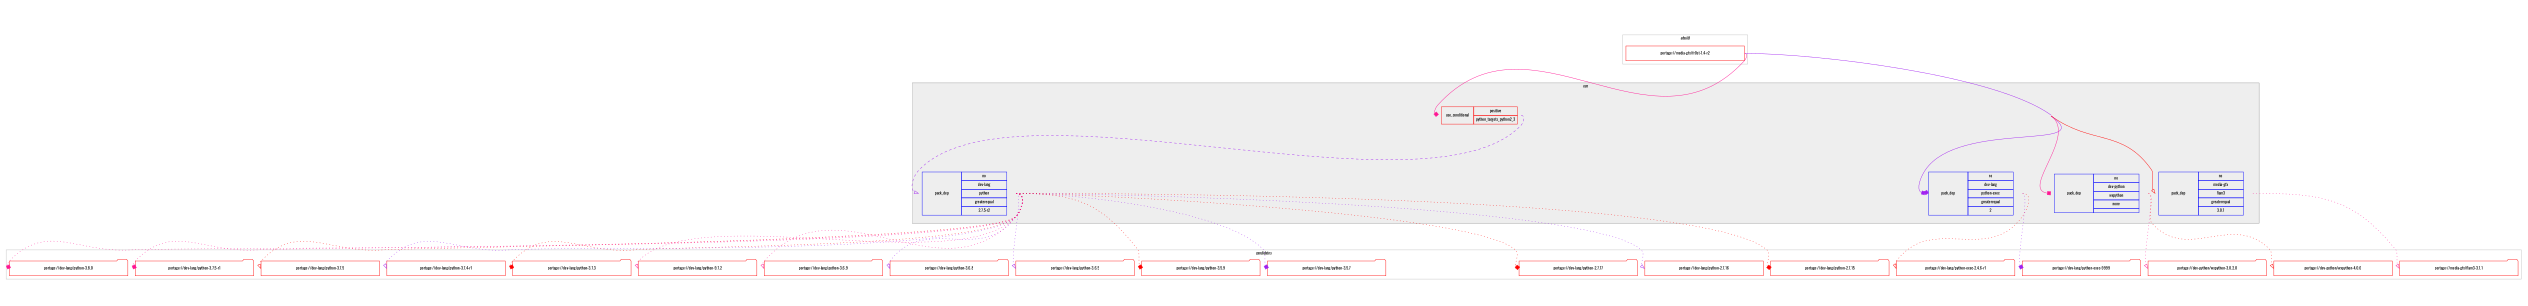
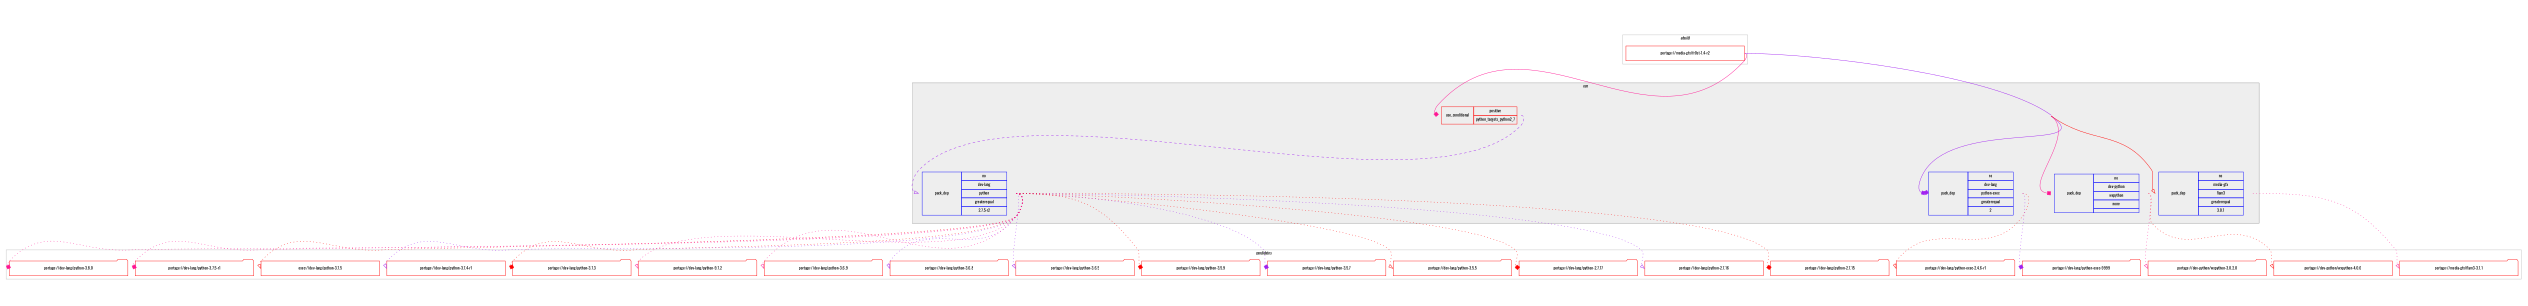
node "use_conditional": text "python_targets_python2_3" -> "python_targets_python2_7"
node "portage://dev-lang/python-3.7.5": label "portage://dev-lang/python-3.7.5" -> "exec://dev-lang/python-3.7.5"
node "portage://dev-lang/python-3.5.5": added
